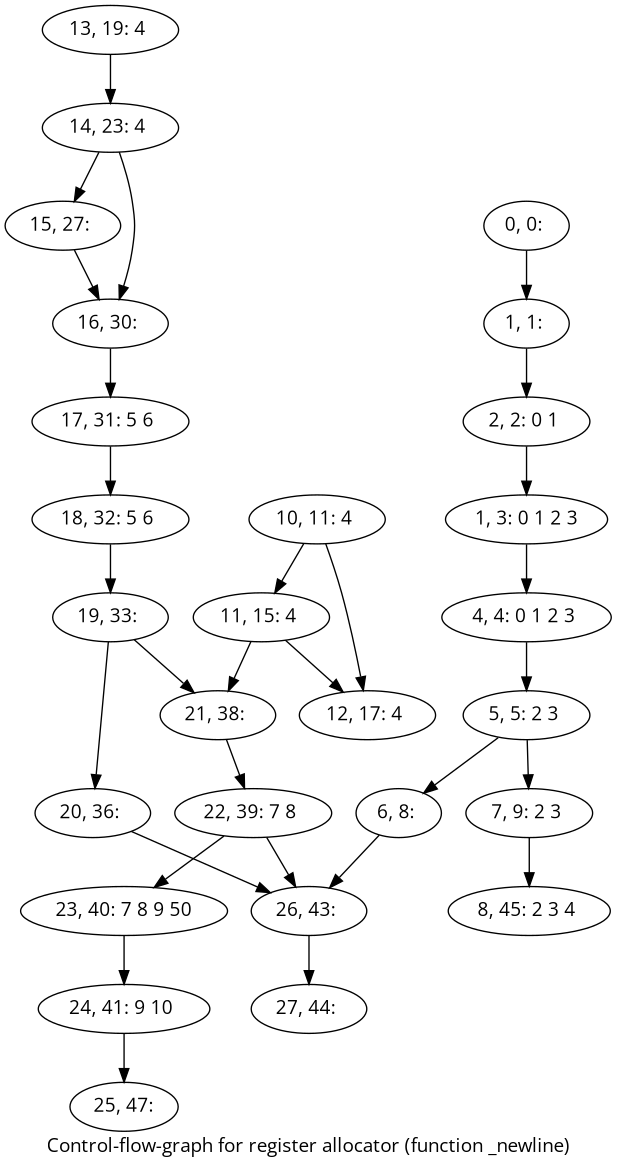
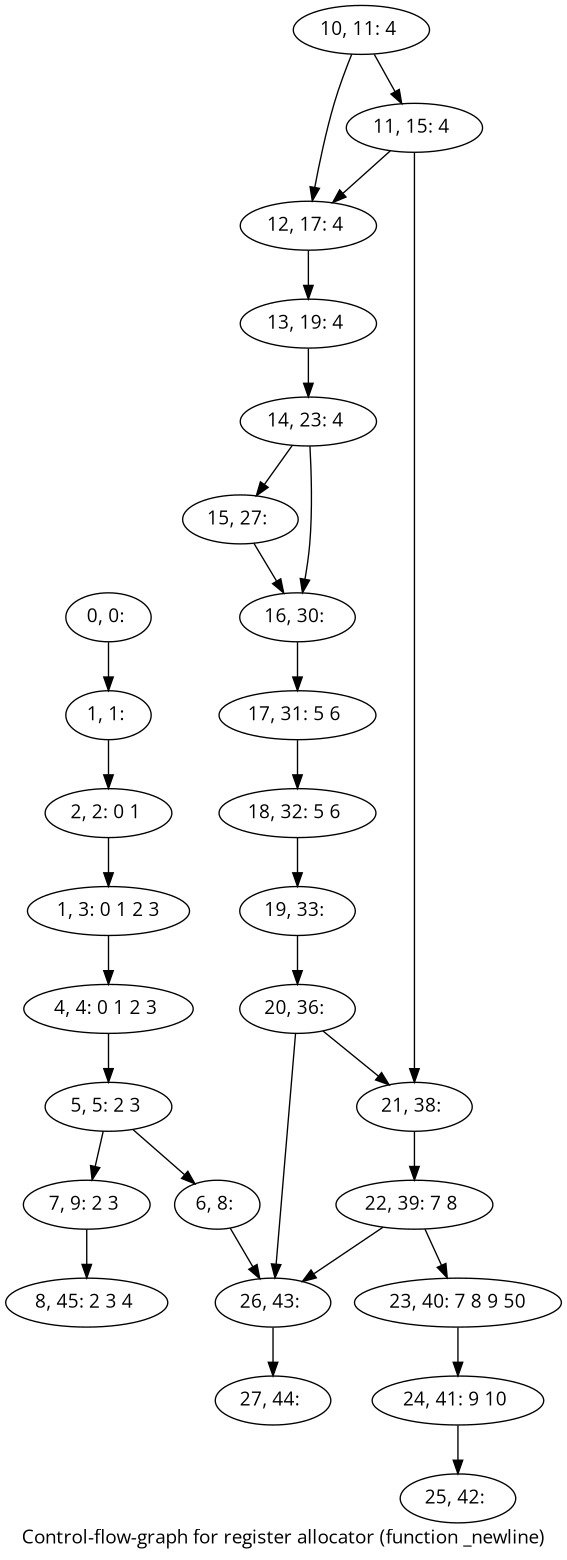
edge "12, 17: 4" -> "13, 19: 4": added
edge "19, 33:" -> "21, 38:": now "20, 36:" -> "21, 38:"
node "25, 47:": label "25, 47:" -> "25, 42:"
